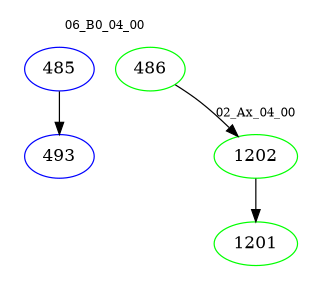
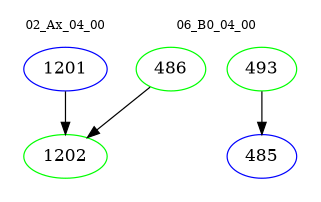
edge "485" -> "493": reversed
node "493": color blue -> green
edge "1202" -> "1201": reversed
node "1201": color green -> blue
